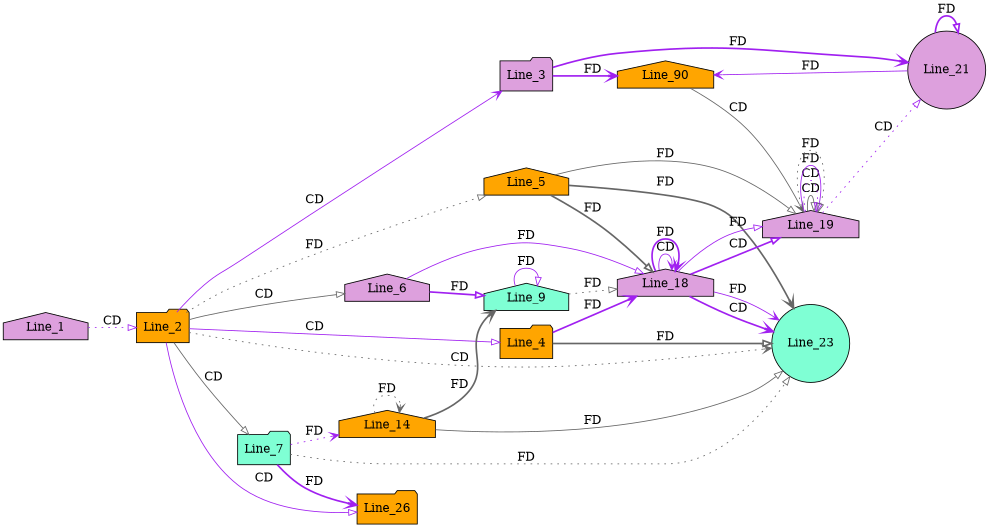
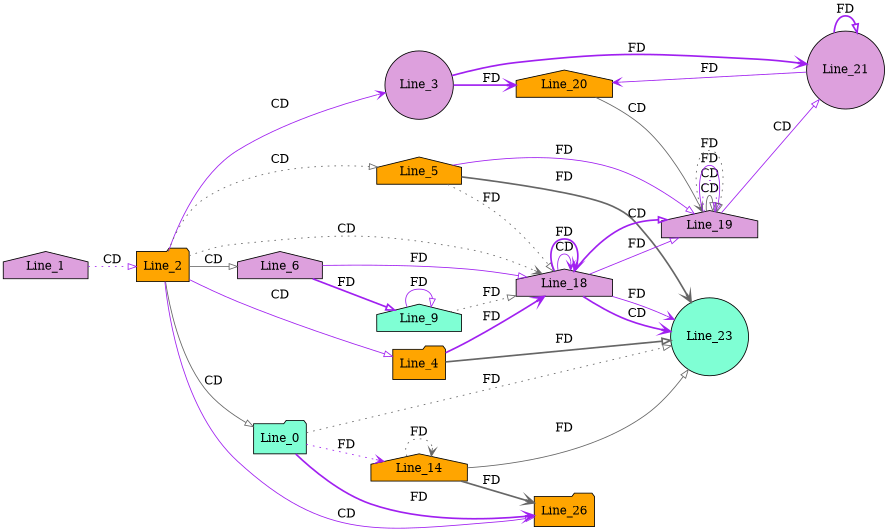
node "Line_3": shape folder -> circle
node "Line_90": label "Line_90" -> "Line_20"
edge "Line_19" -> "Line_21": style dotted -> solid
edge "Line_5" -> "Line_19": color gray40 -> purple
edge "Line_5" -> "Line_18": style bold -> dotted
edge "Line_2" -> "Line_5": label "FD" -> "CD"
edge "Line_2" -> "Line_23": now "Line_2" -> "Line_18"
edge "Line_14" -> "Line_9": now "Line_14" -> "Line_26"
node "Line_7": label "Line_7" -> "Line_0"
